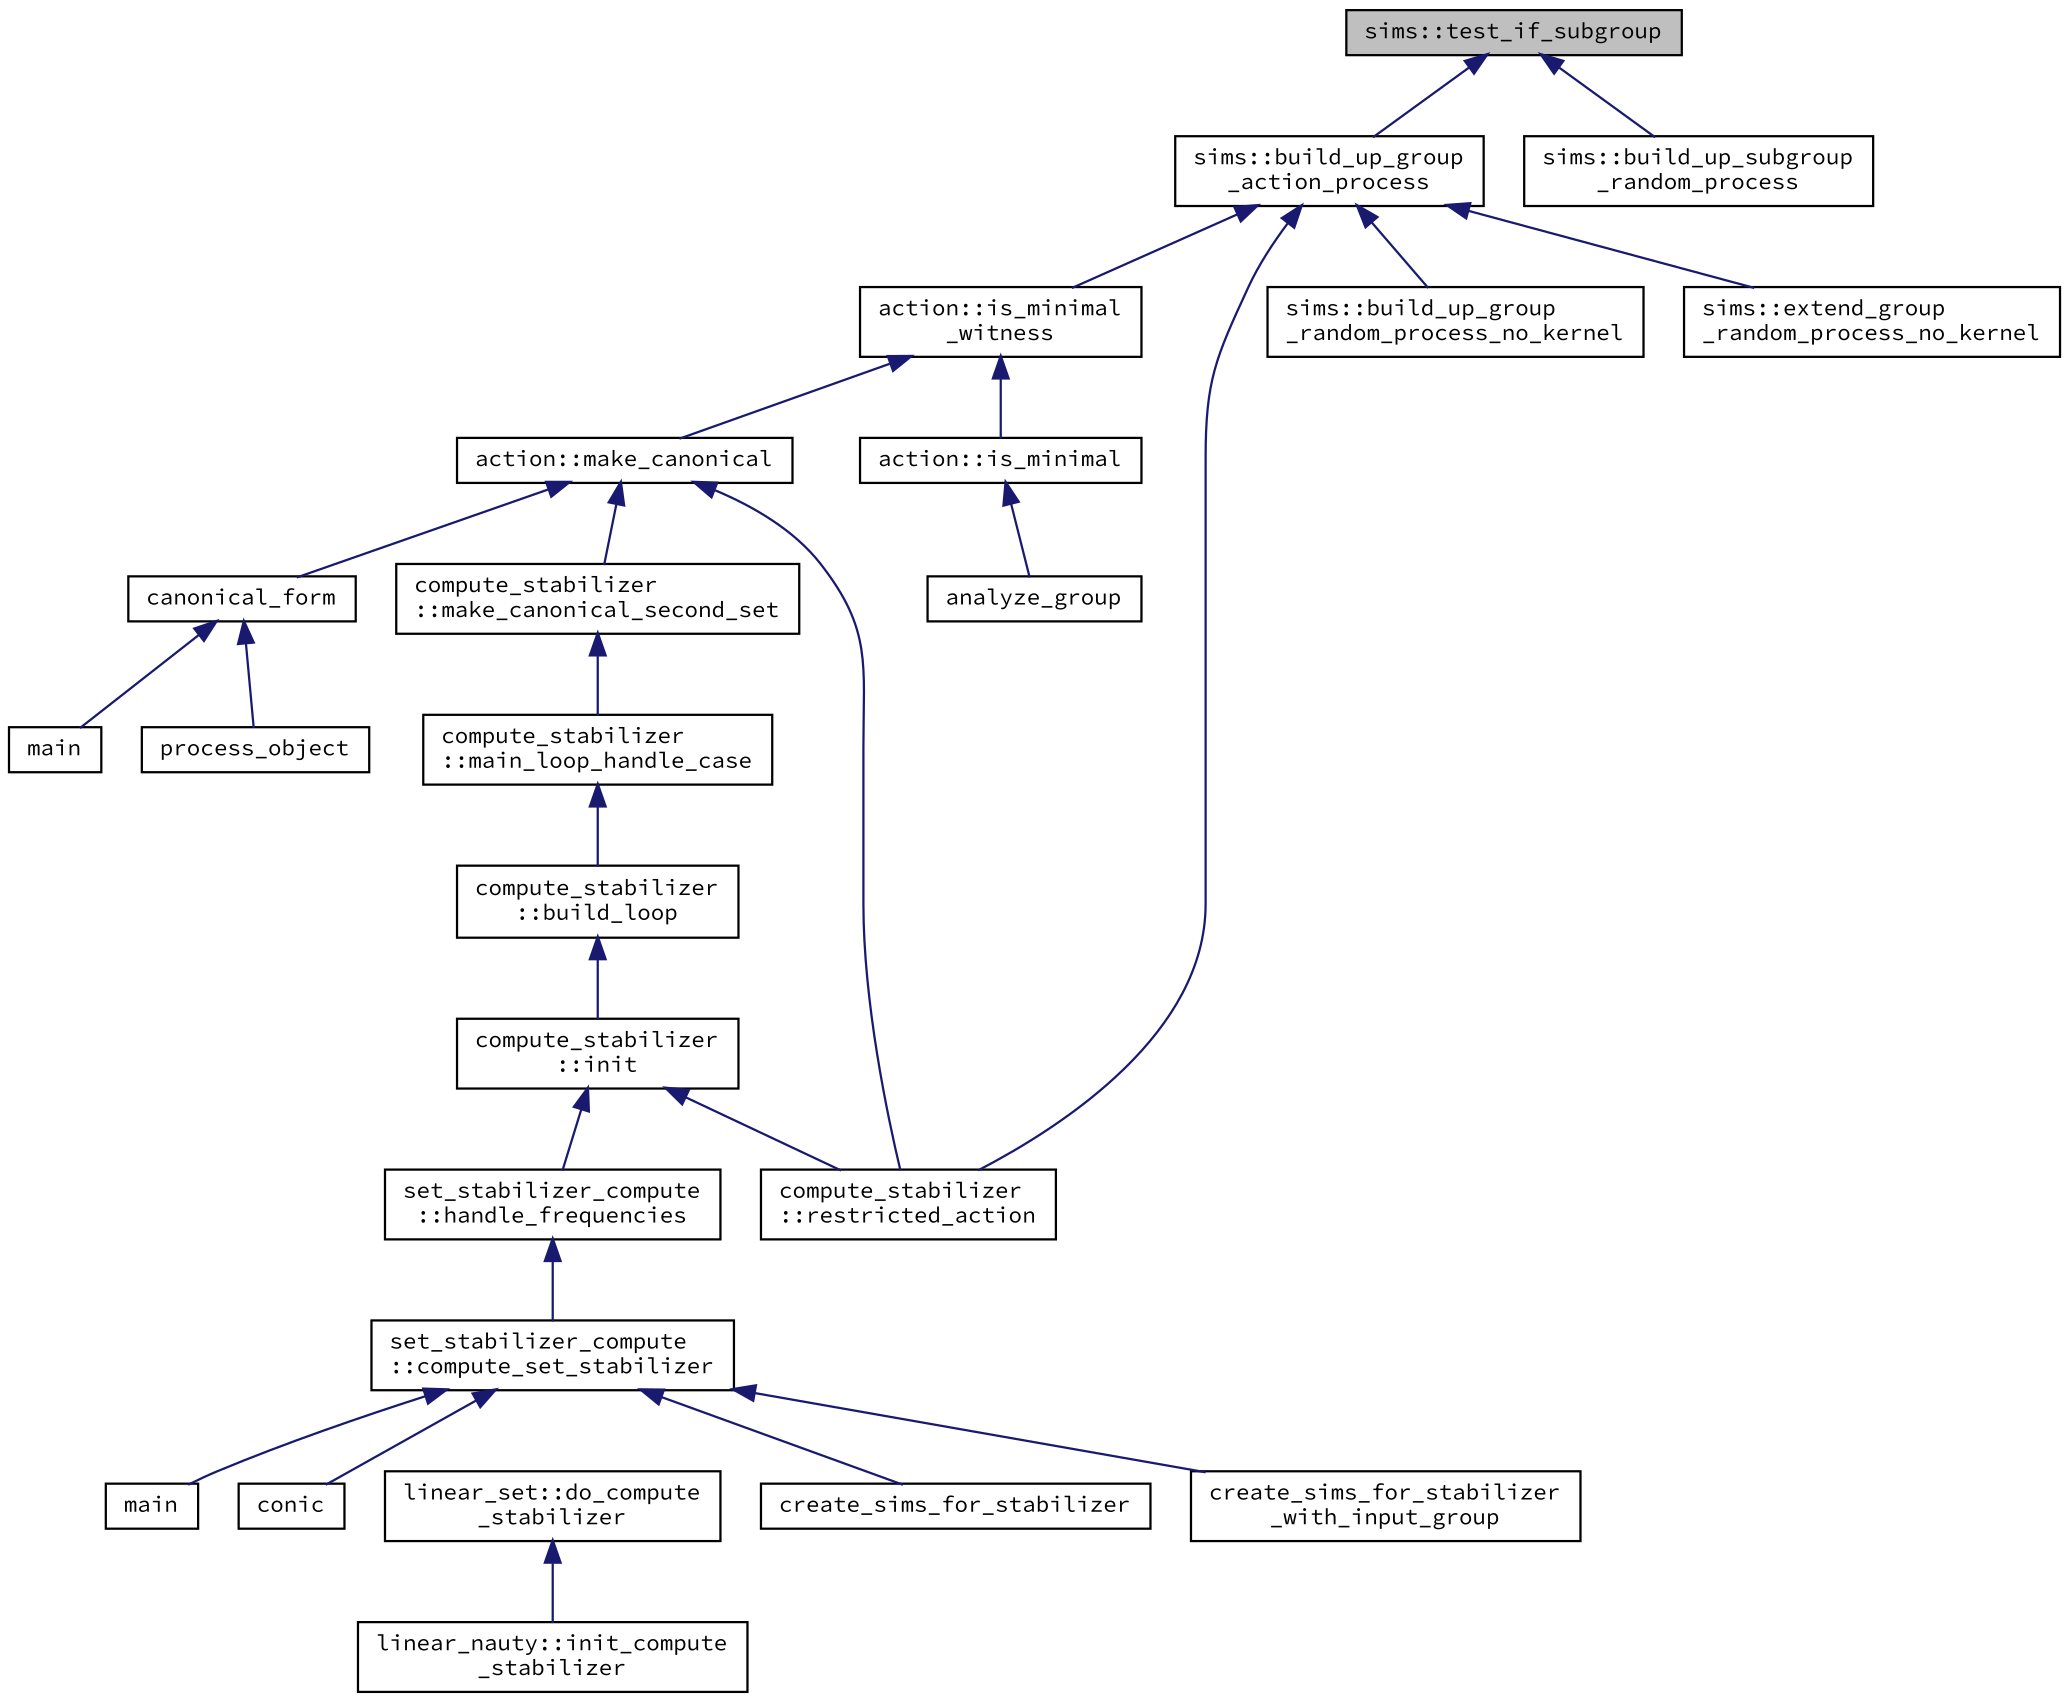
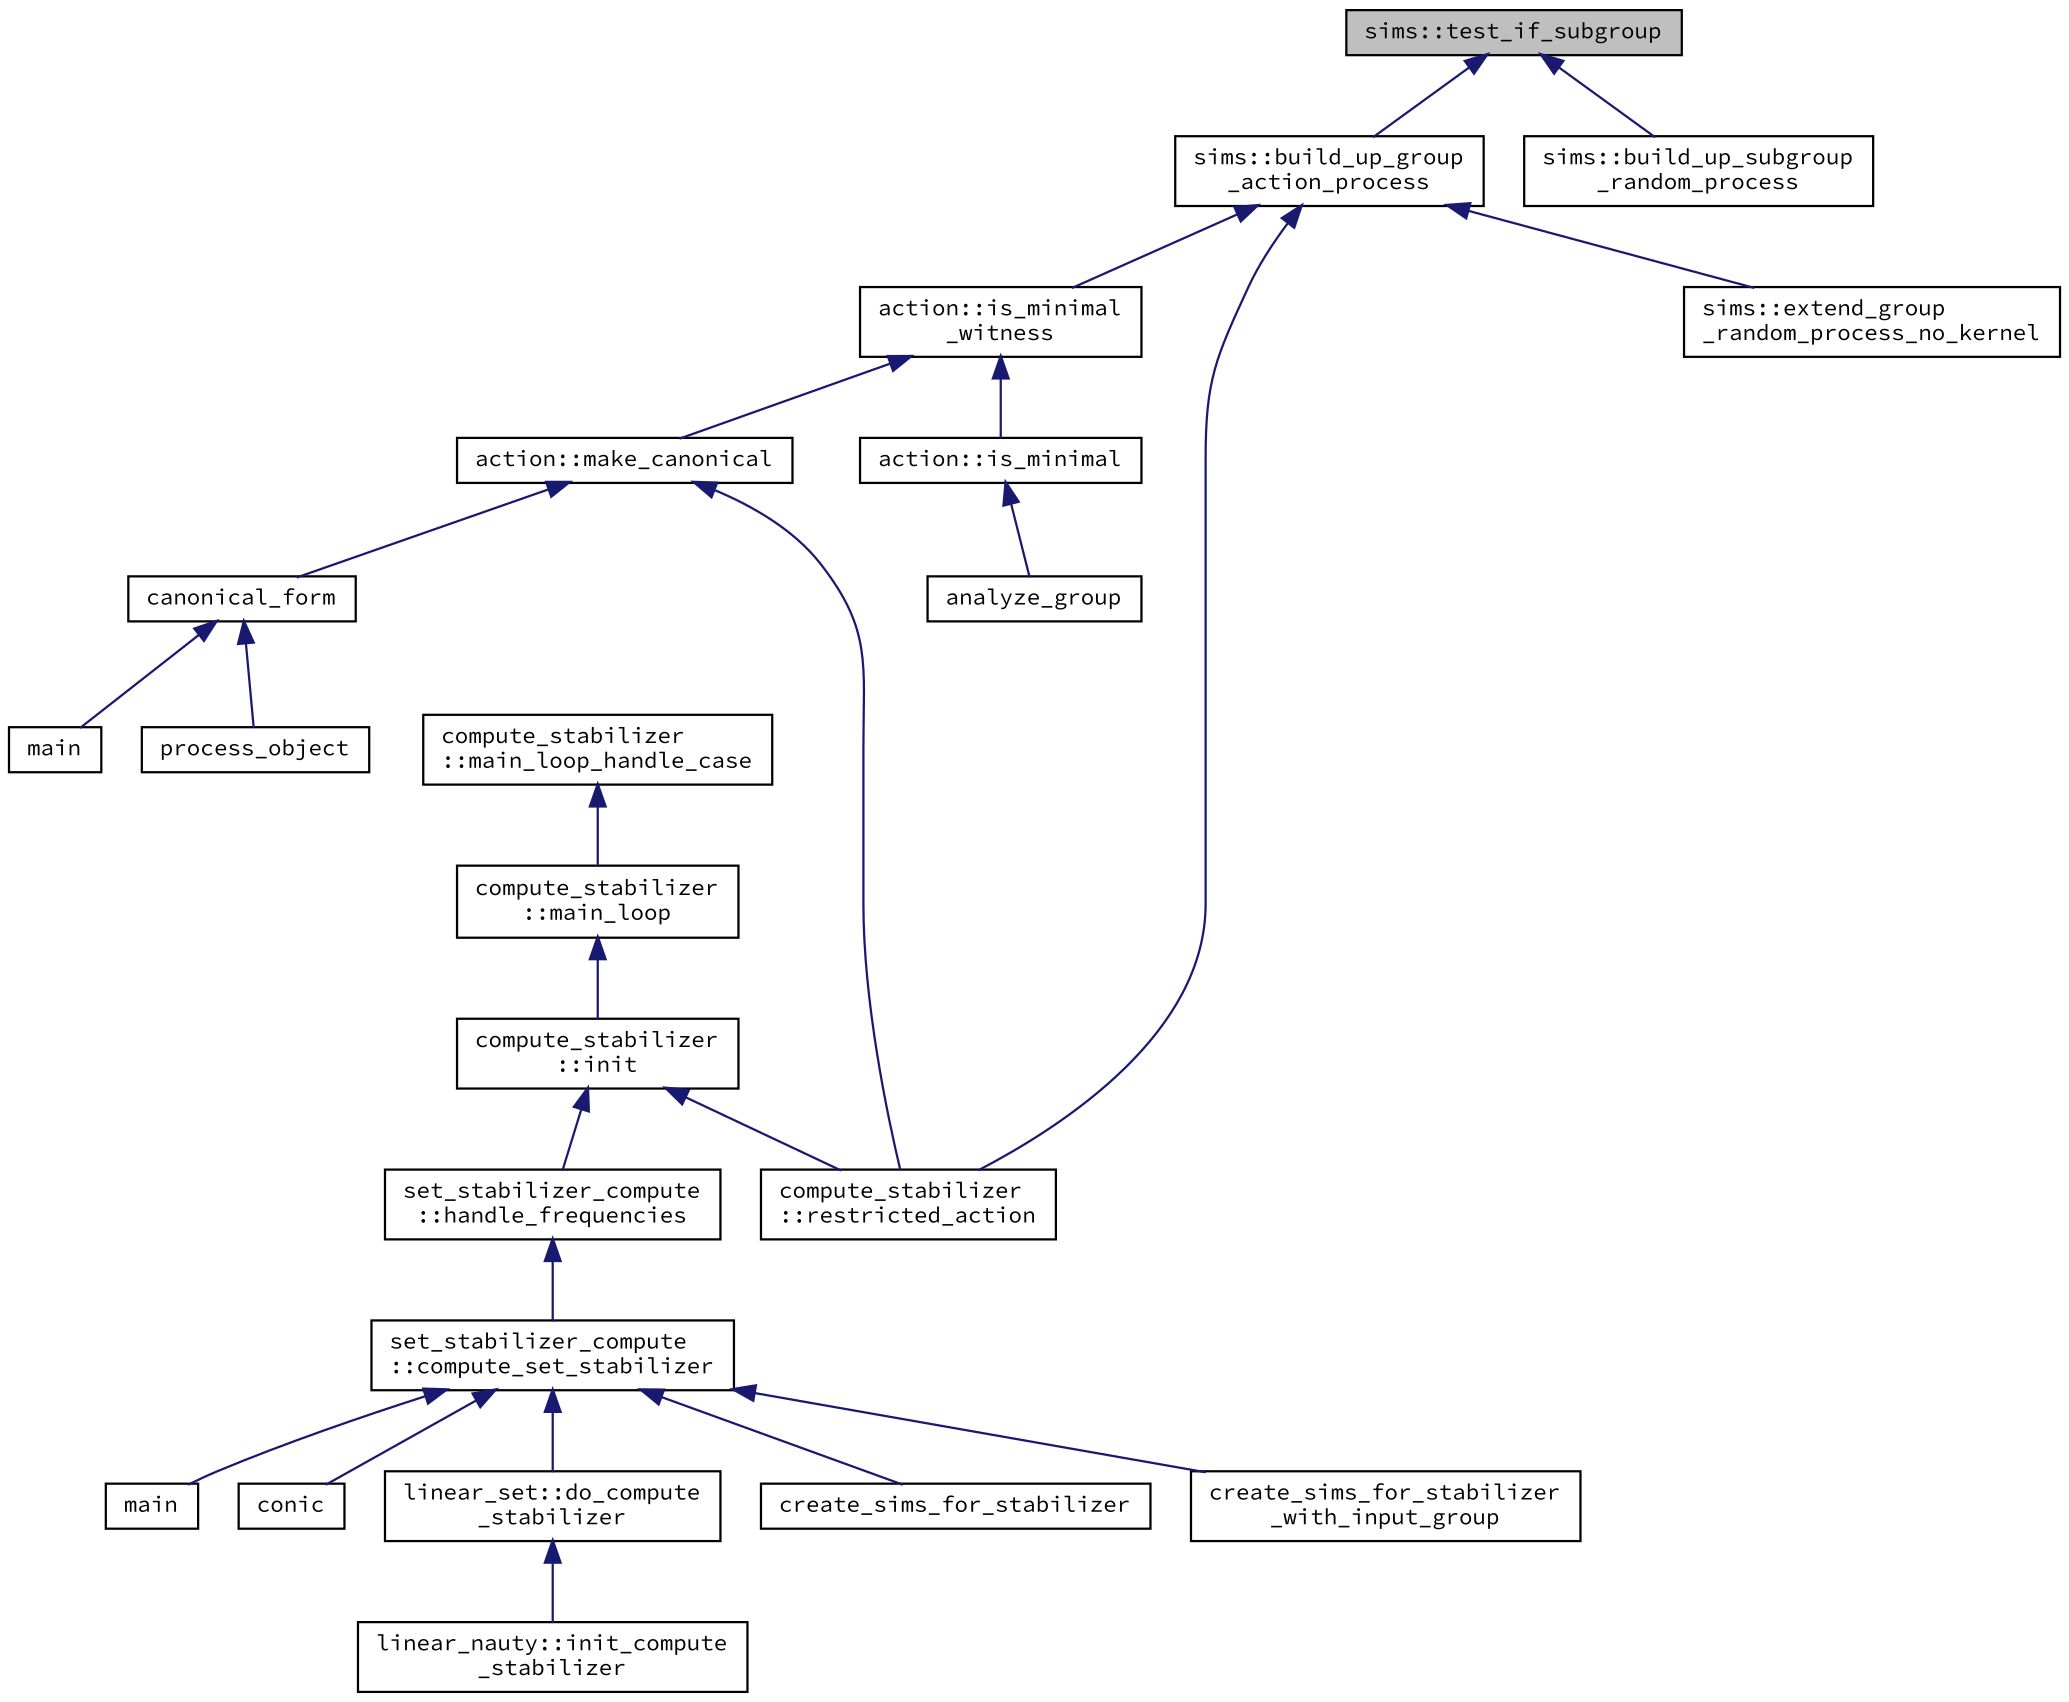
node "sims::build_up_group _random_process_no_kernel": removed
node "compute_stabilizer ::make_canonical_second_set": removed
node "compute_stabilizer ::build_loop": label "compute_stabilizer ::build_loop" -> "compute_stabilizer ::main_loop"
edge "linear_set::do_compute _stabilizer" -> "set_stabilizer_compute ::compute_set_stabilizer": added
